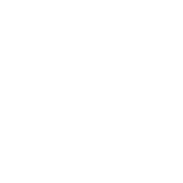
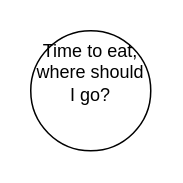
node "Time to eat, where should I go?": added
